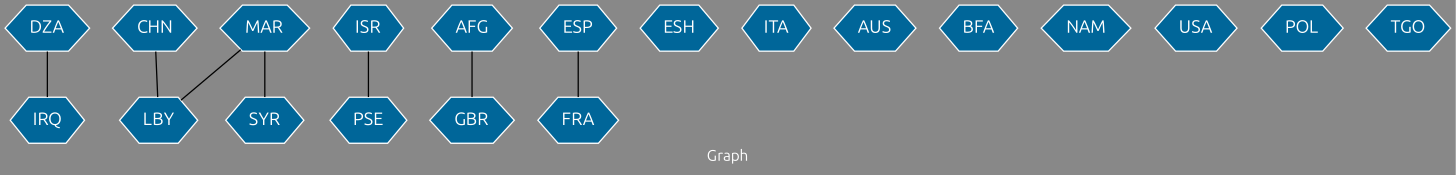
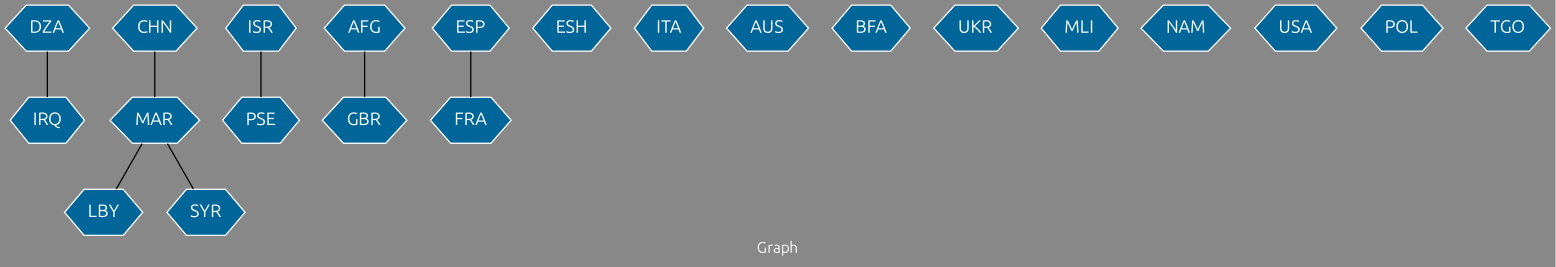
node "UKR": added
node "MLI": added
edge "CHN" -- "LBY": now "CHN" -- "MAR"
